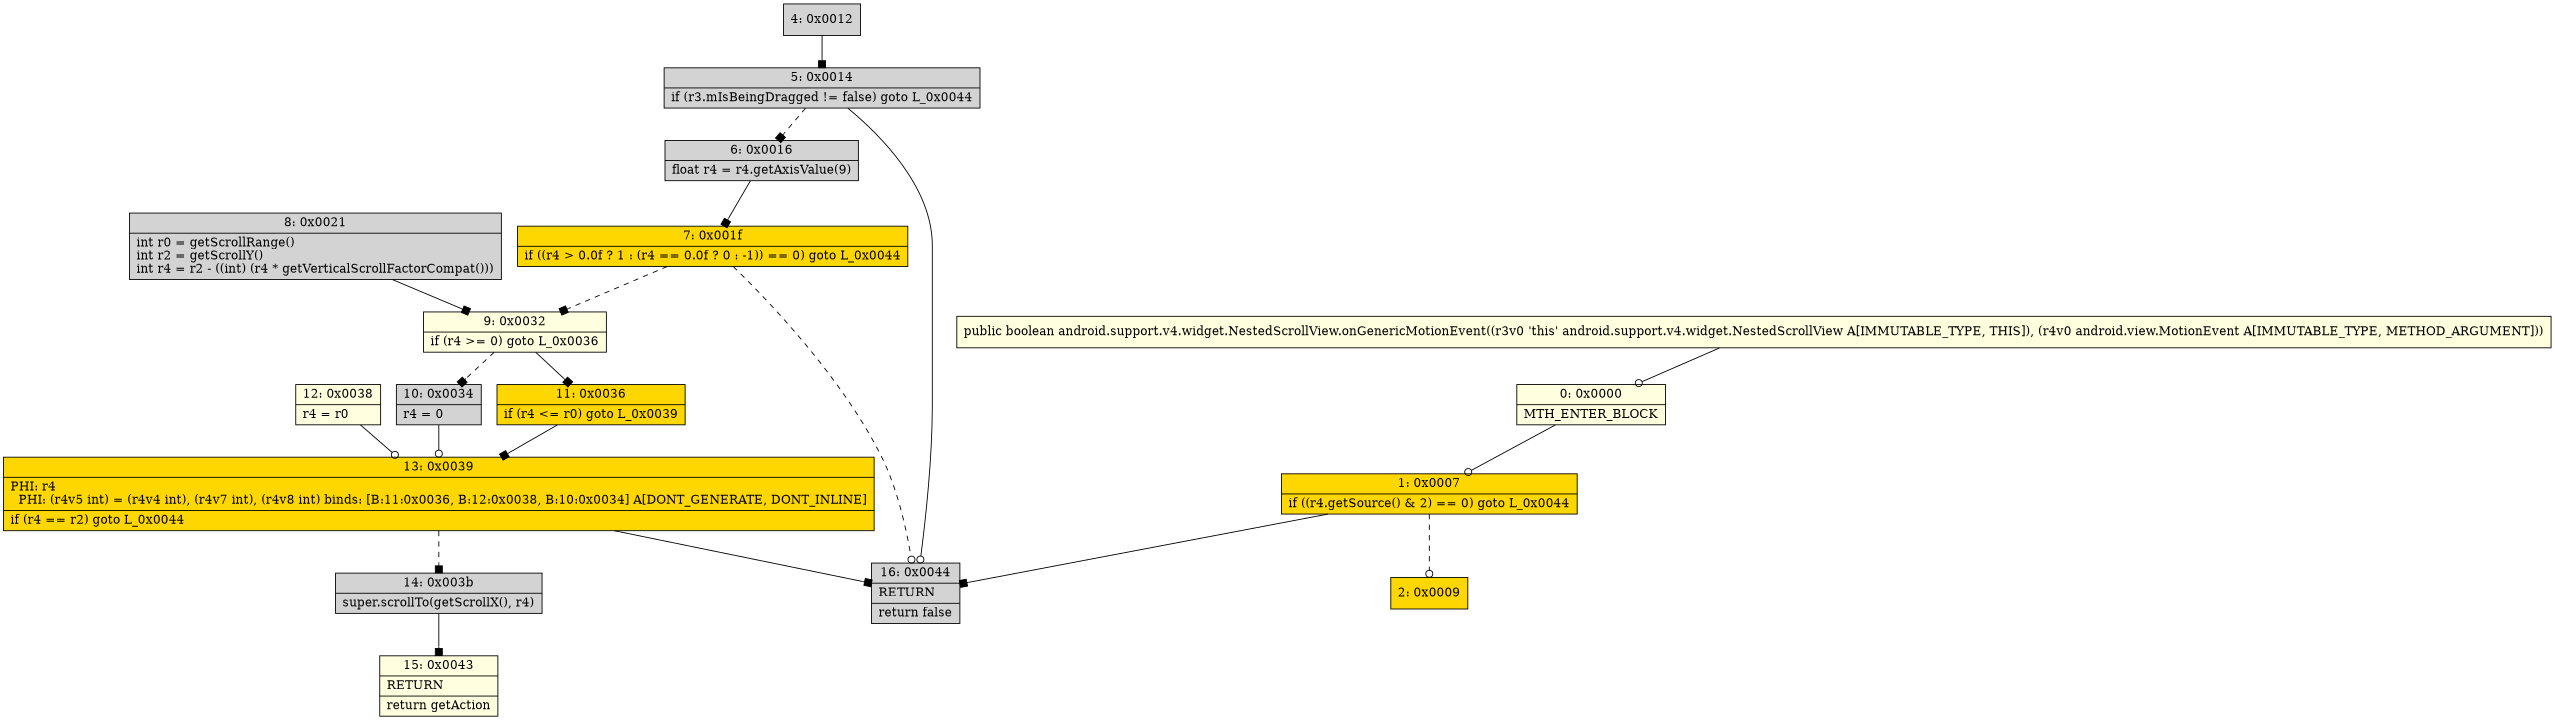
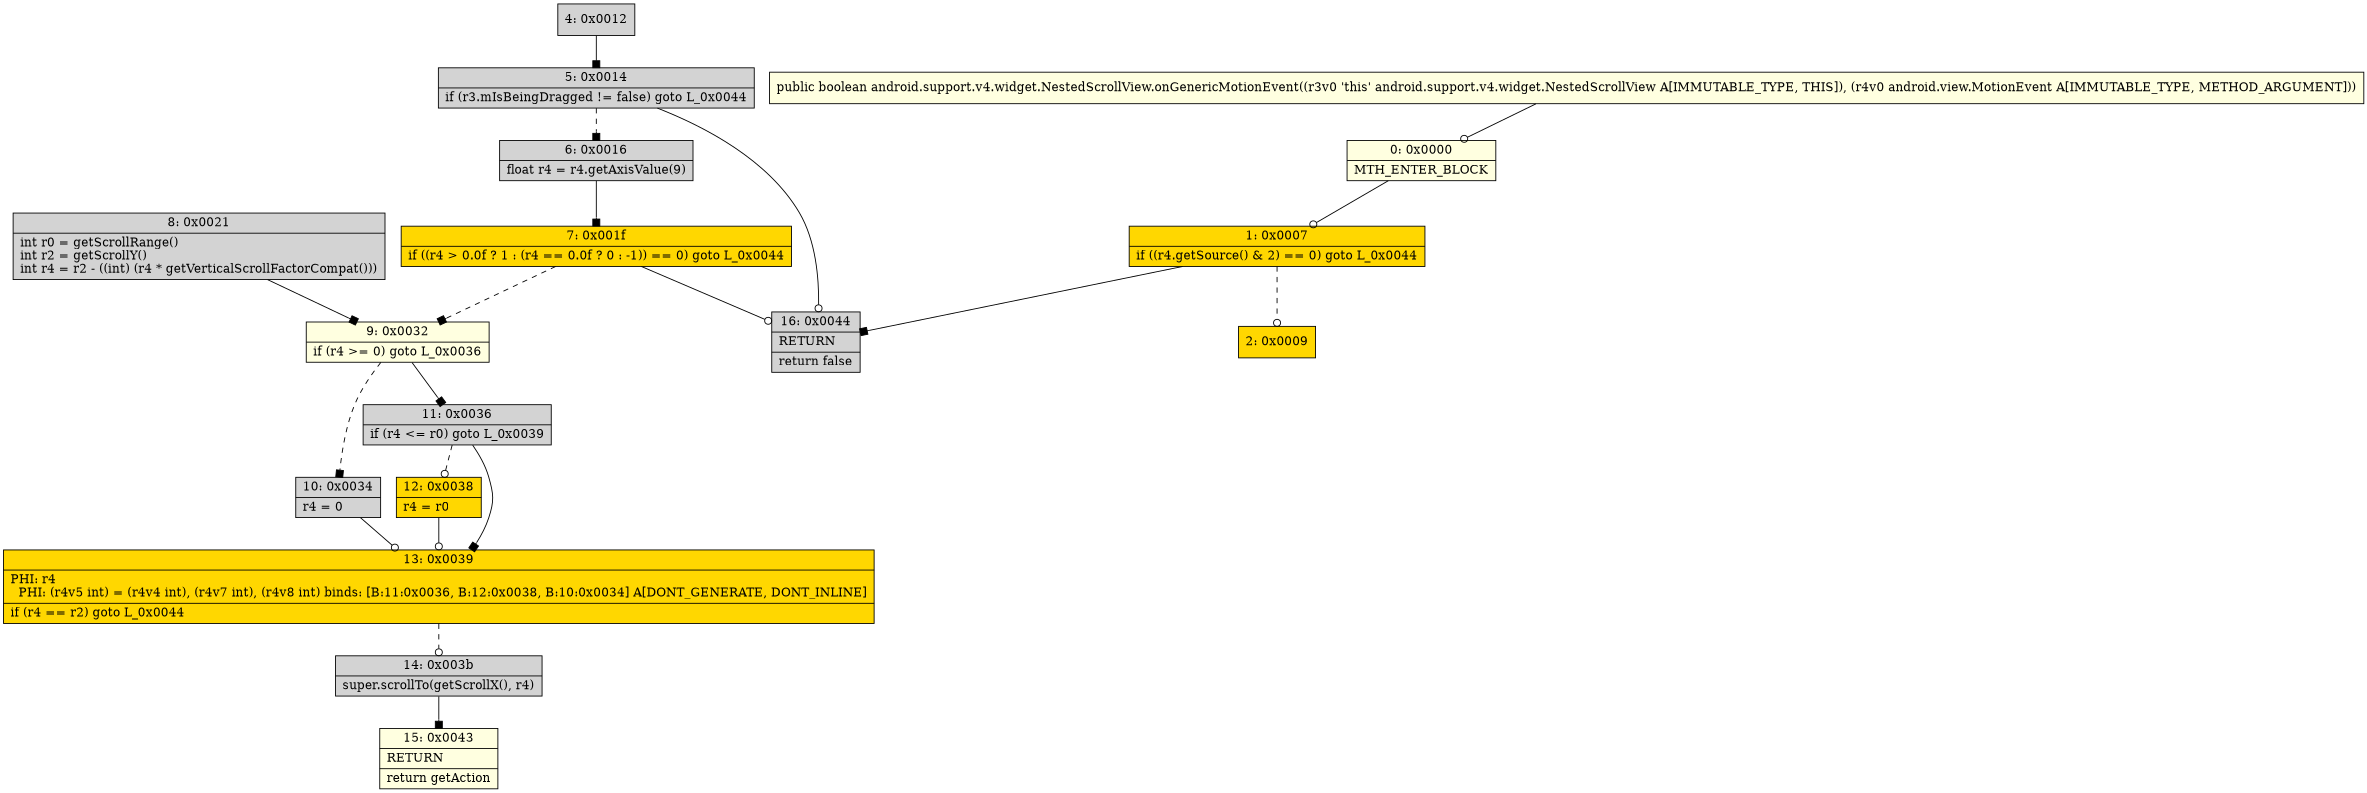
edge "7: 0x001f" -> "16: 0x0044": style dashed -> solid
node "12: 0x0038": fillcolor lightyellow -> gold
node "11: 0x0036": fillcolor gold -> lightgrey
edge "11: 0x0036" -> "12: 0x0038": added
edge "13: 0x0039" -> "14: 0x003b": arrowhead box -> odot
edge "13: 0x0039" -> "16: 0x0044": removed
